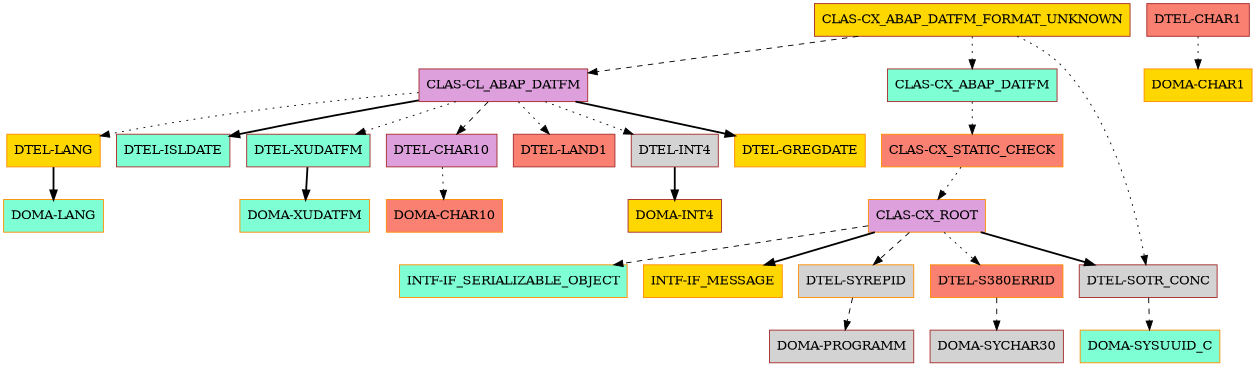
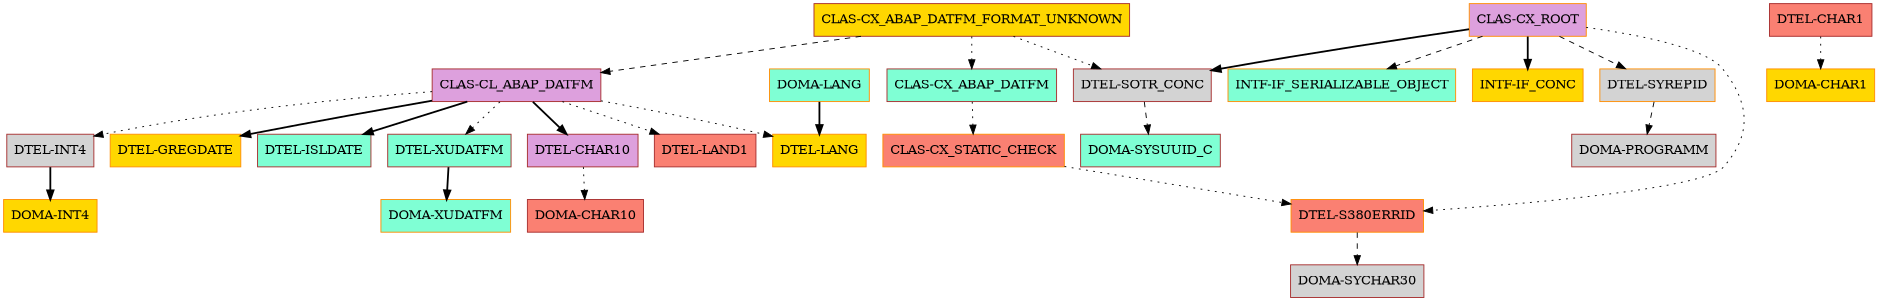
edge "CLAS-CL_ABAP_DATFM" -> "DTEL-CHAR10": style dashed -> bold
edge "DTEL-LANG" -> "DOMA-LANG": reversed
edge "CLAS-CX_STATIC_CHECK" -> "CLAS-CX_ROOT": now "CLAS-CX_STATIC_CHECK" -> "DTEL-S380ERRID"
node "DOMA-CHAR10": color darkorange -> brown
node "DOMA-INT4": color brown -> darkorange
node "INTF-IF_MESSAGE": label "INTF-IF_MESSAGE" -> "INTF-IF_CONC"
node "DOMA-SYSUUID_C": color darkorange -> brown
